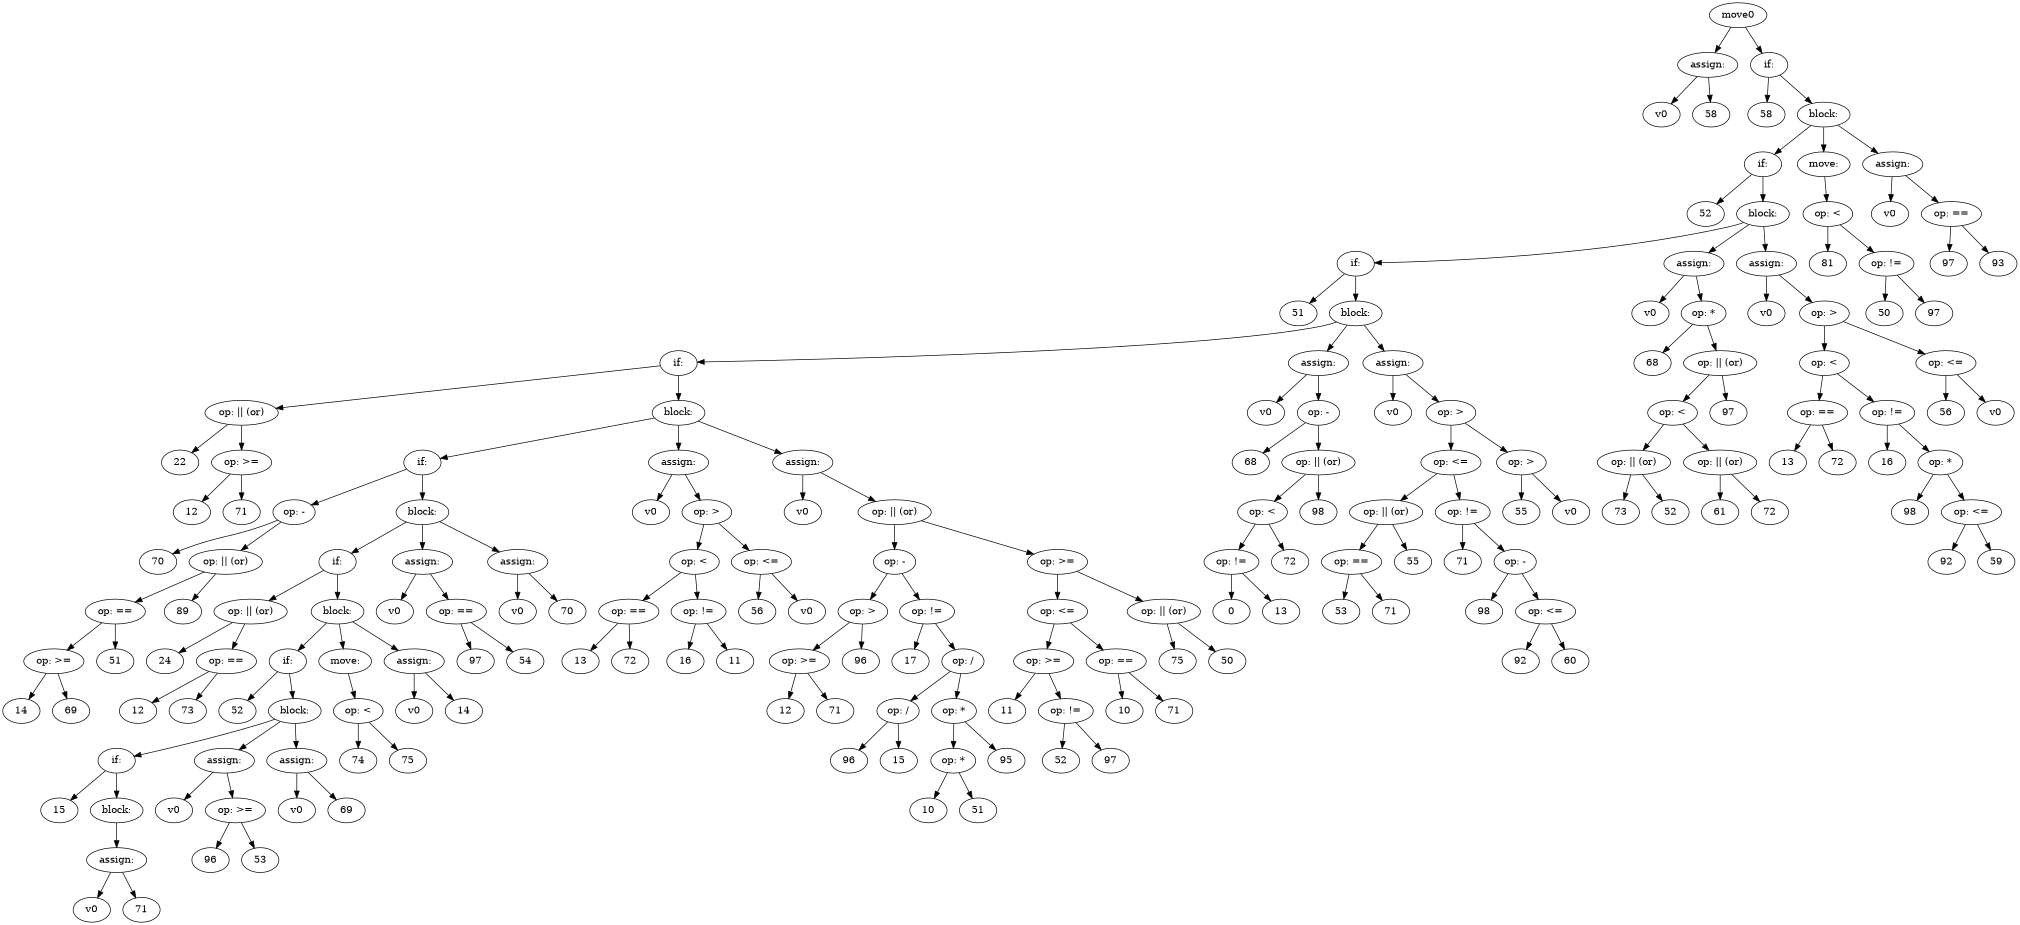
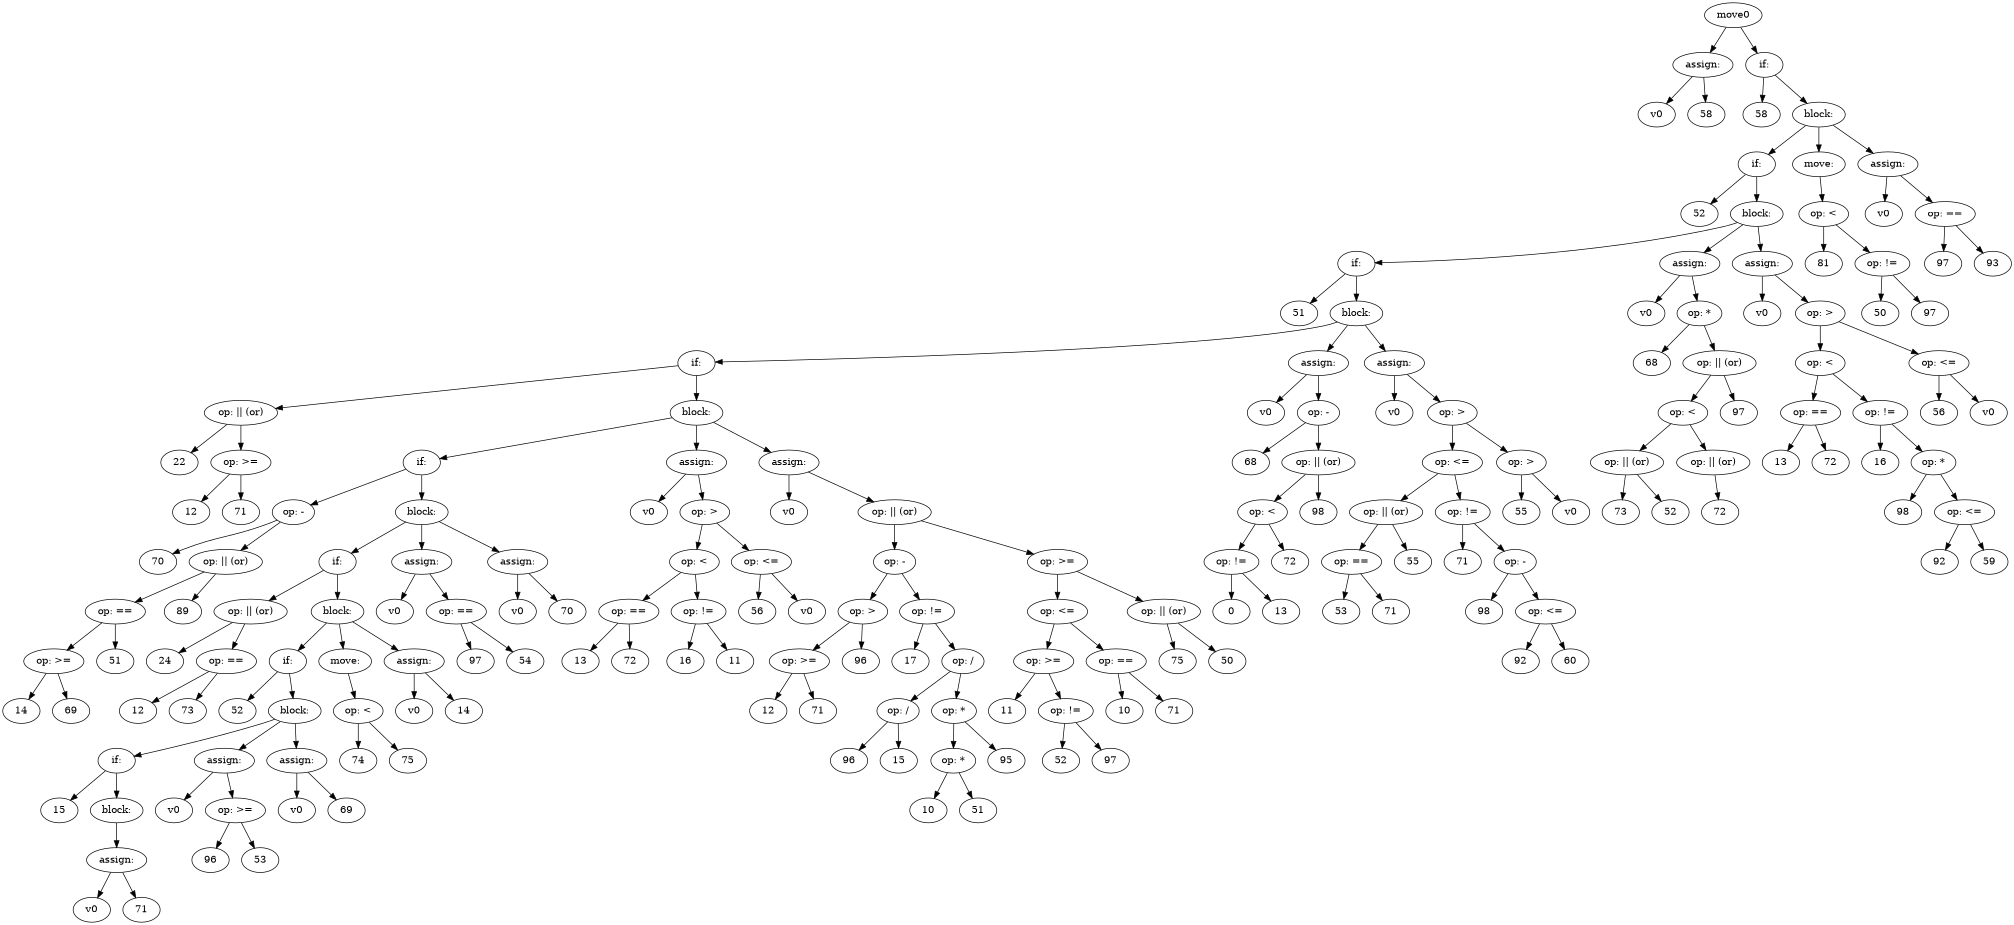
node "61": removed
